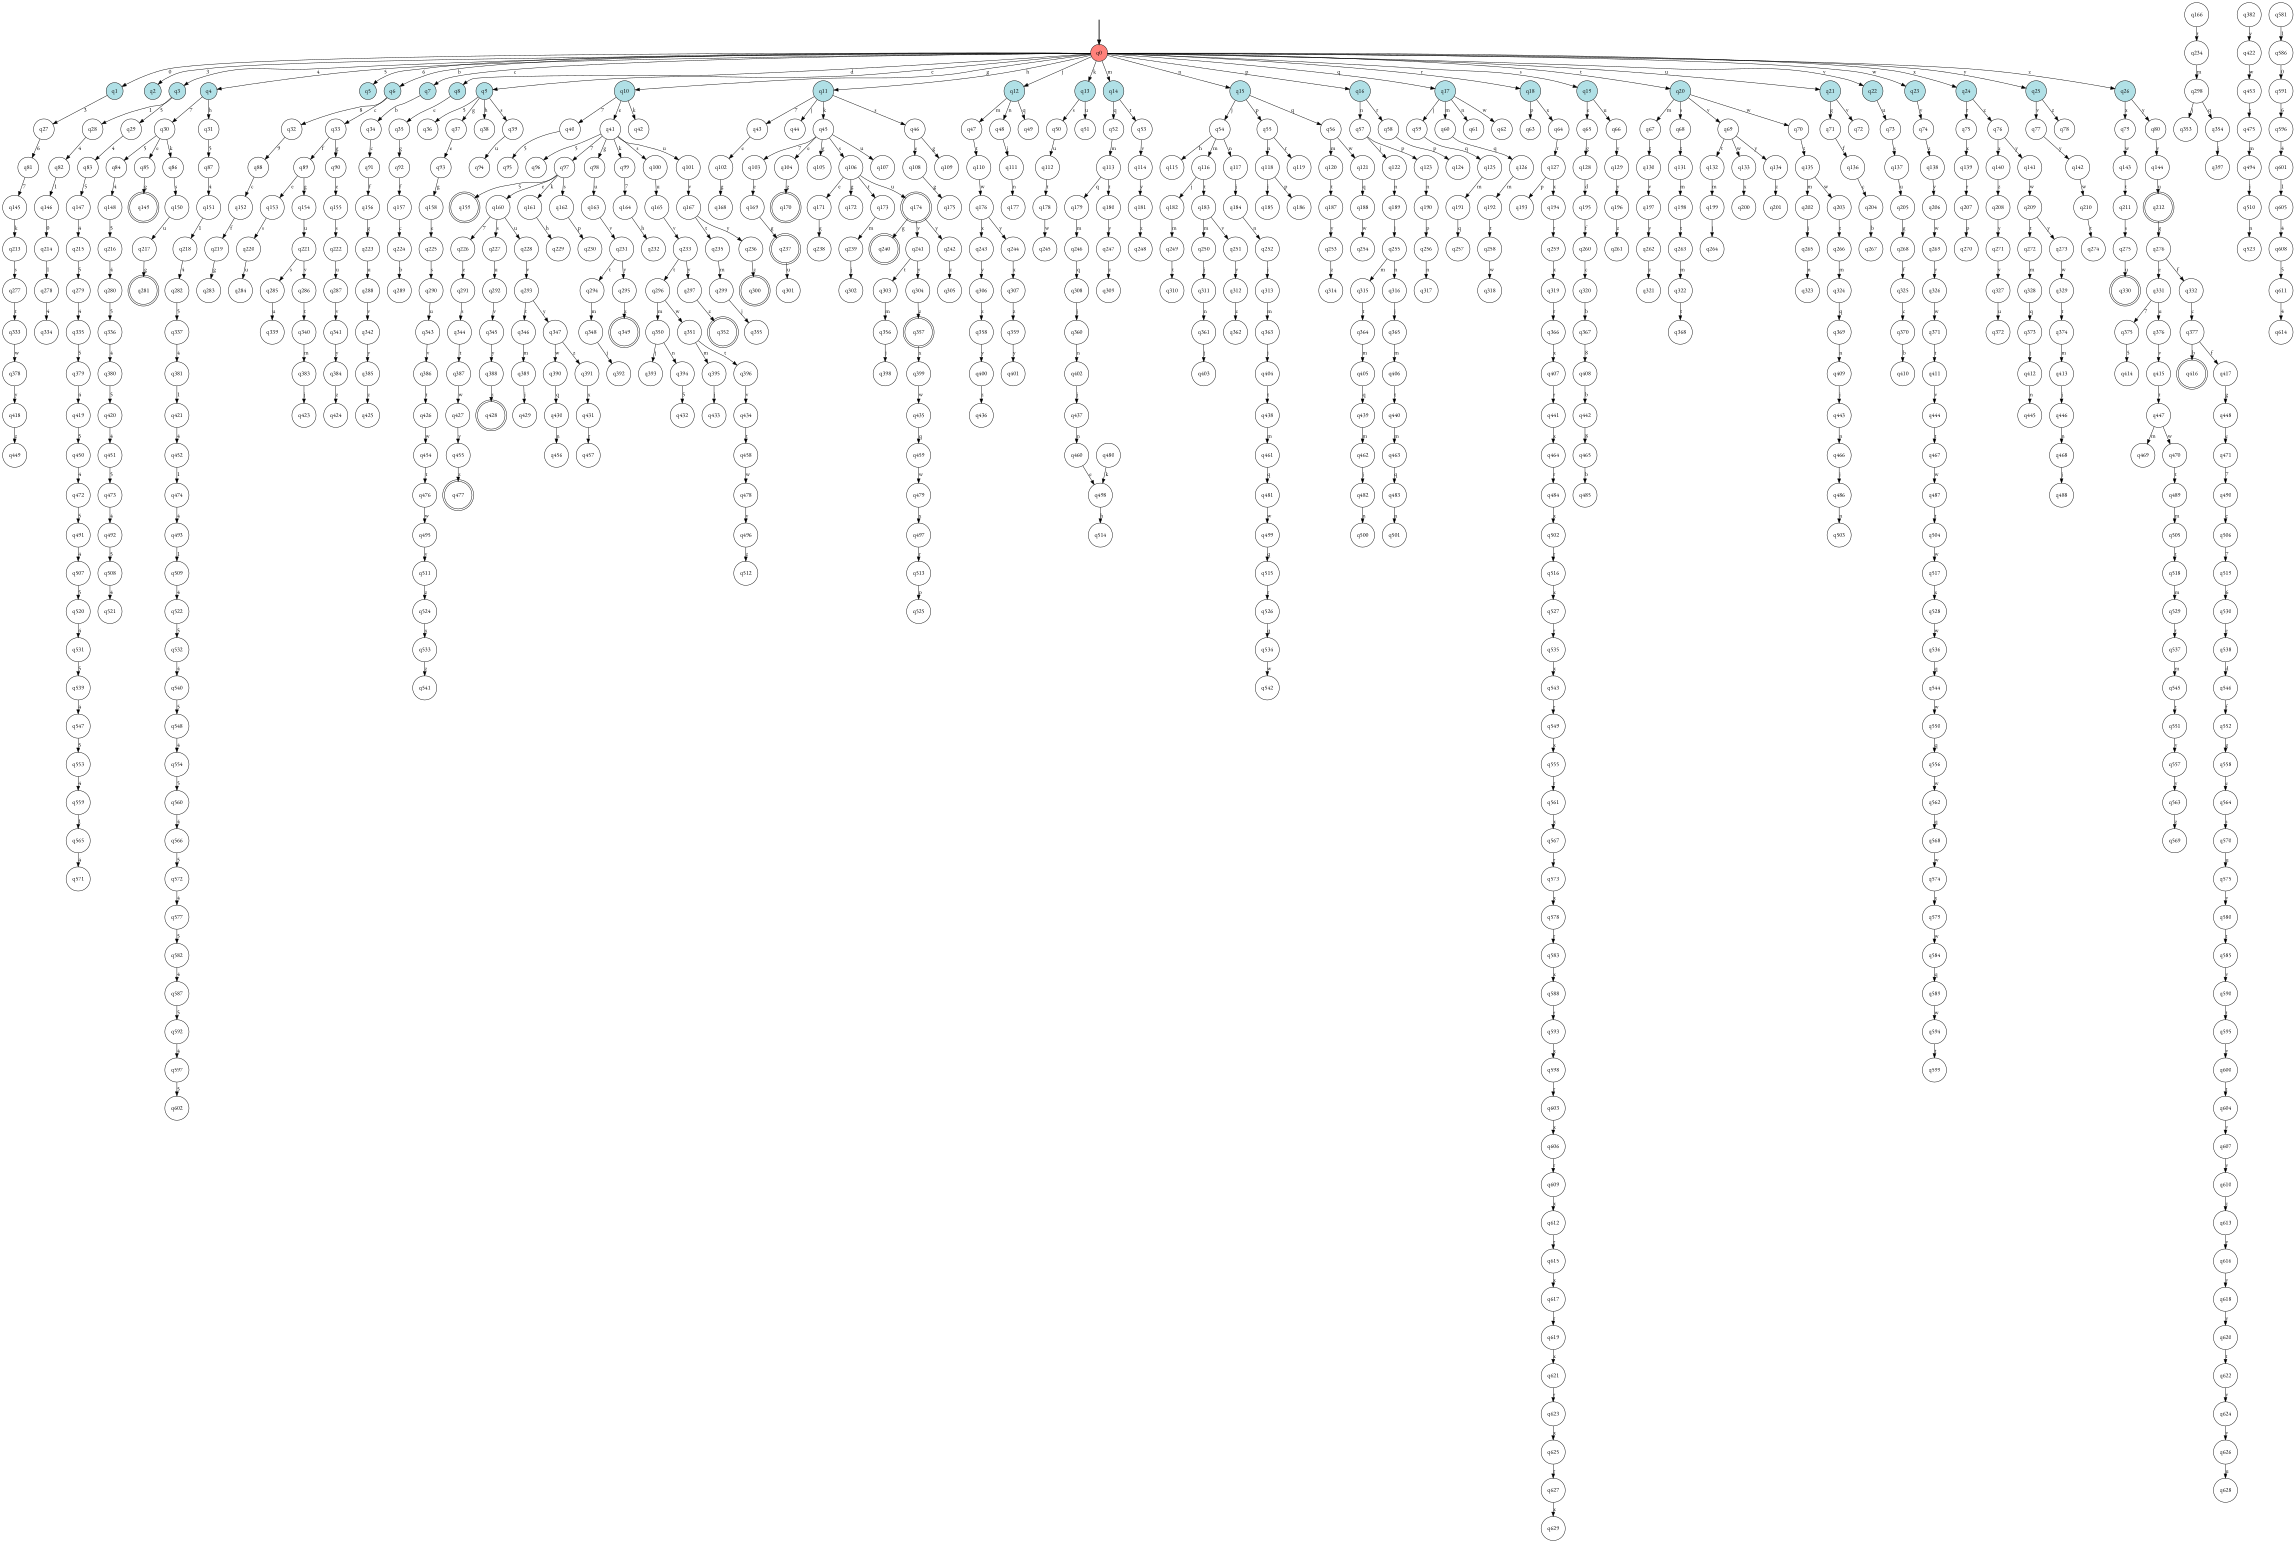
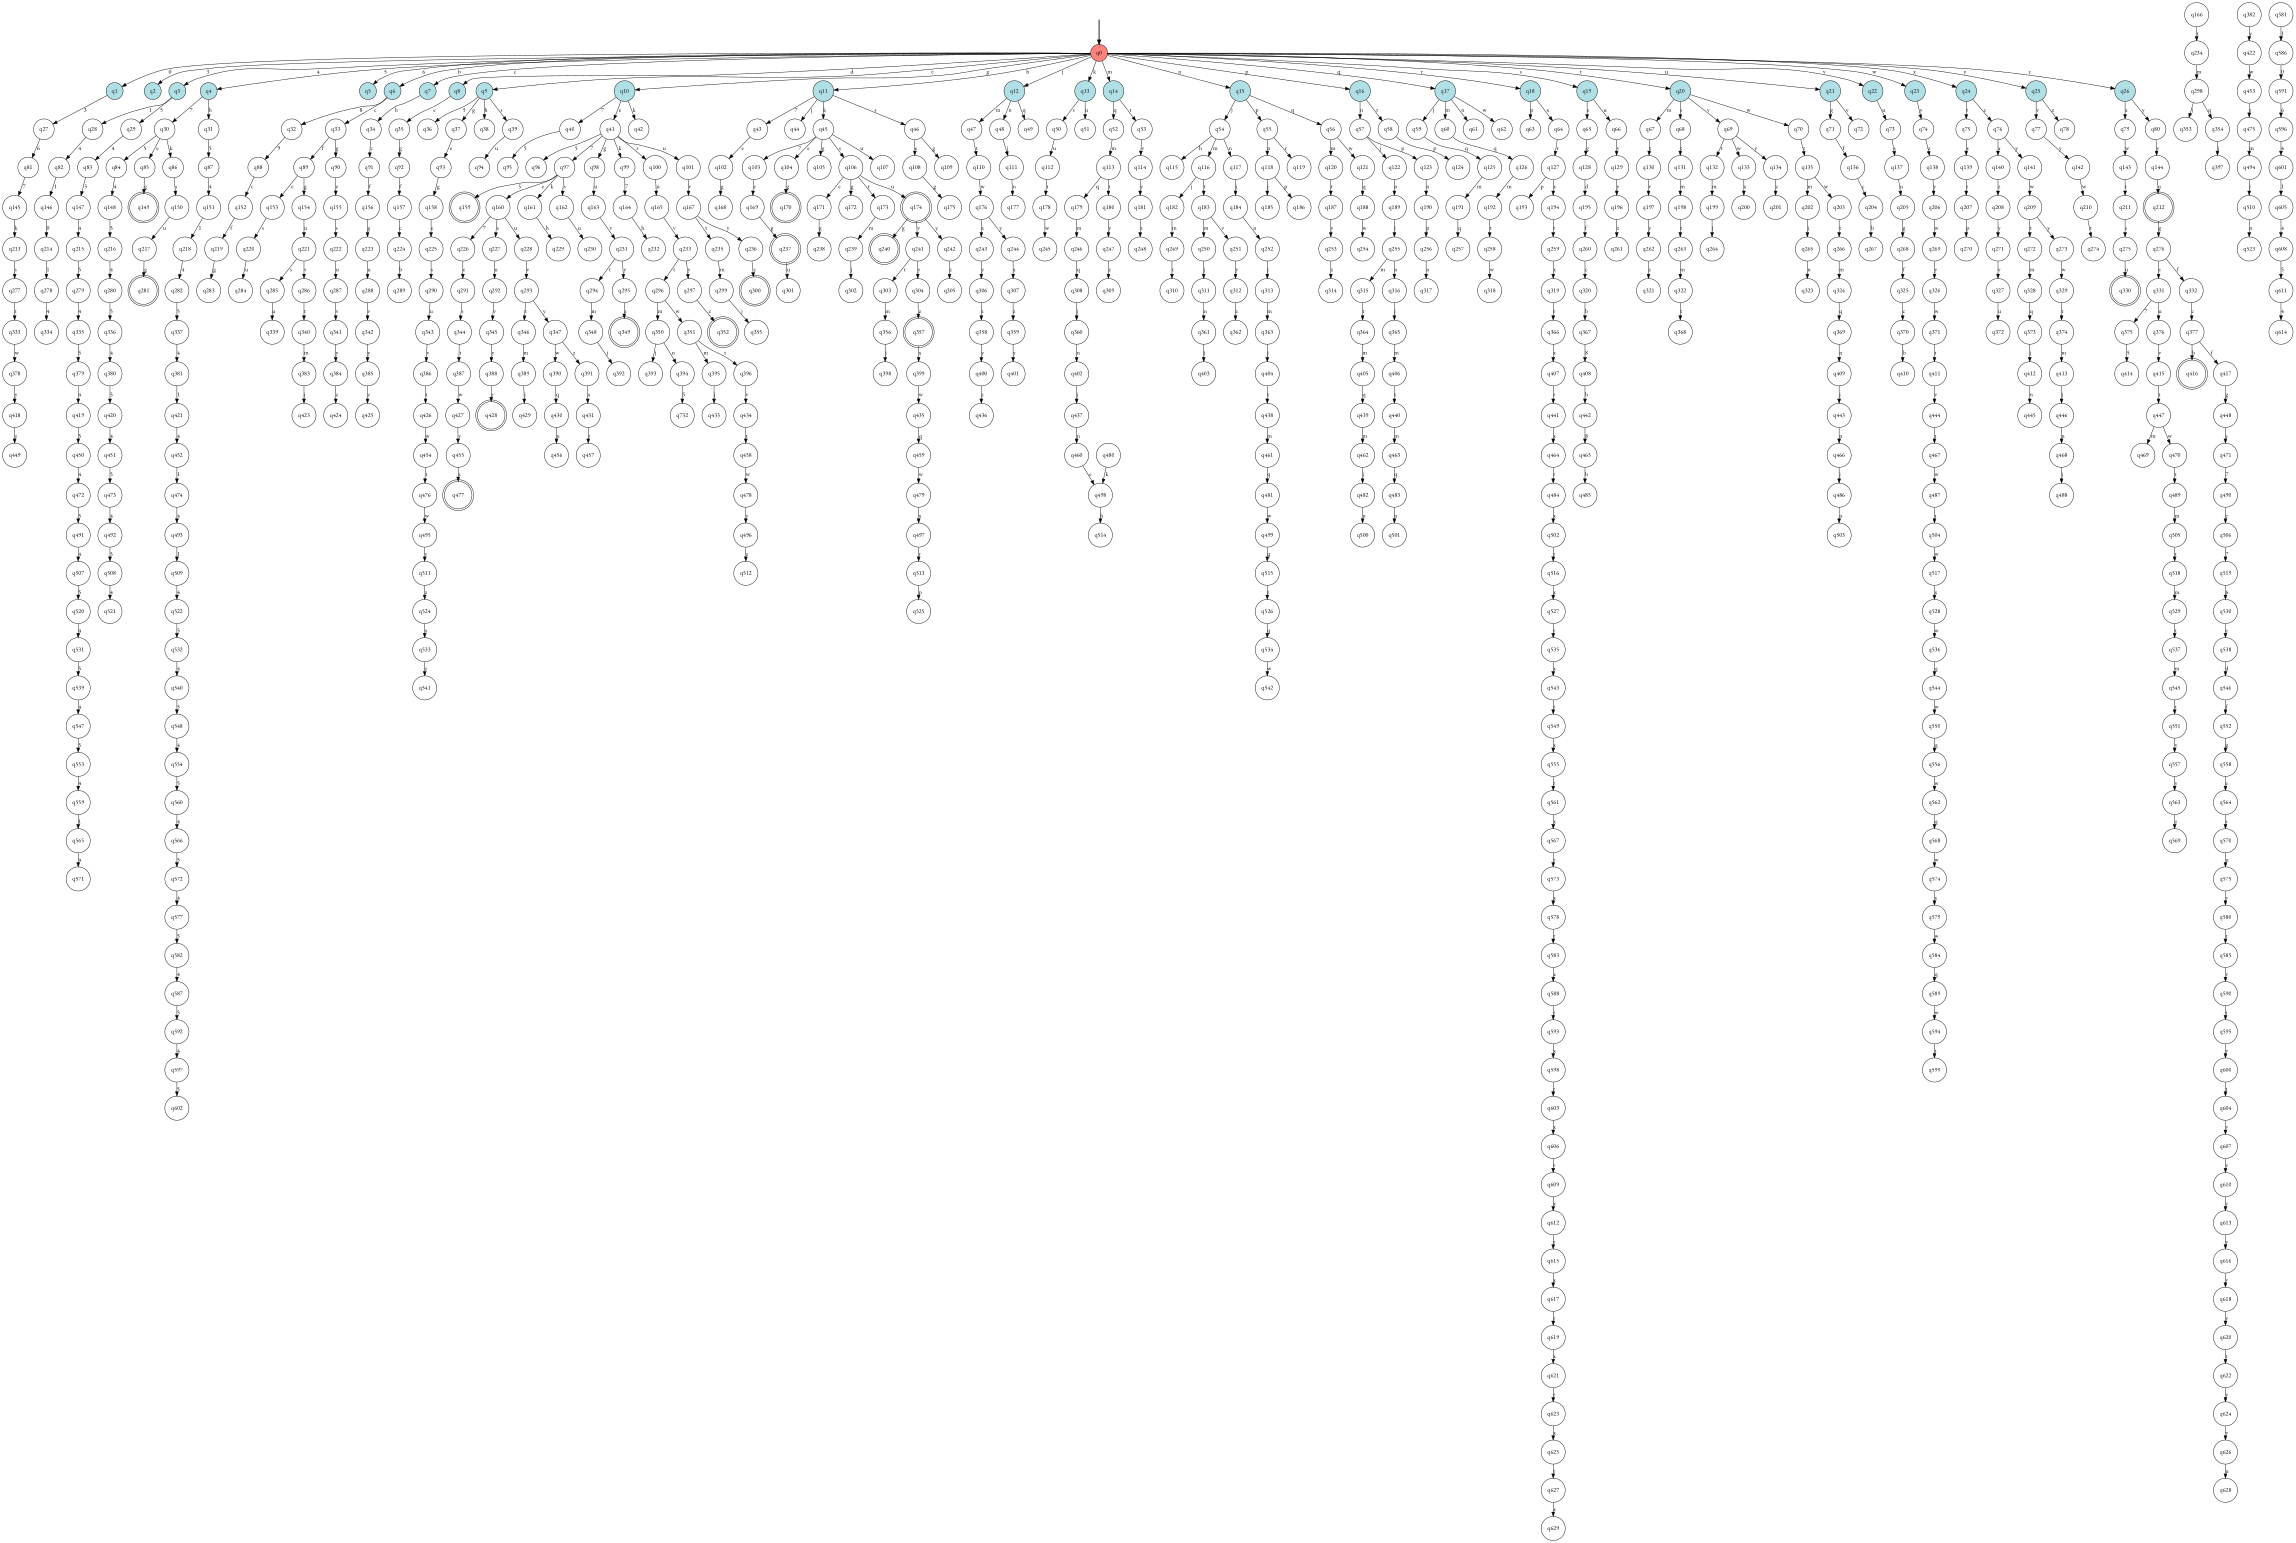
edge "q162" -> "q230": label "p" -> "u"
node "q432": label "q432" -> "q732"
